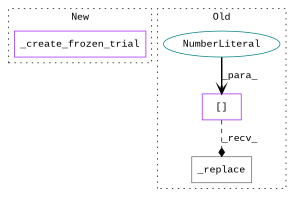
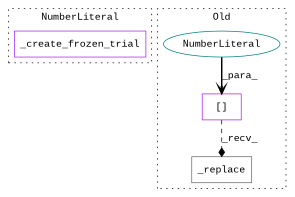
cluster "New": label "New" -> "NumberLiteral"
